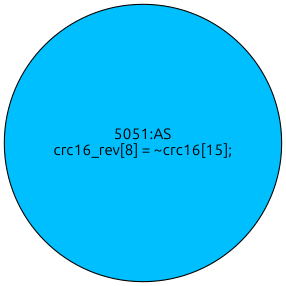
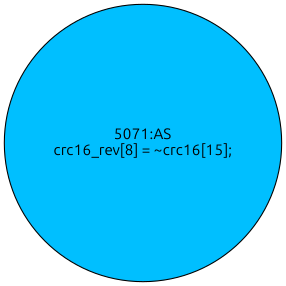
node "5051:AS crc16_rev[8] = ~crc16[15];": label "5051:AS crc16_rev[8] = ~crc16[15];" -> "5071:AS crc16_rev[8] = ~crc16[15];"
